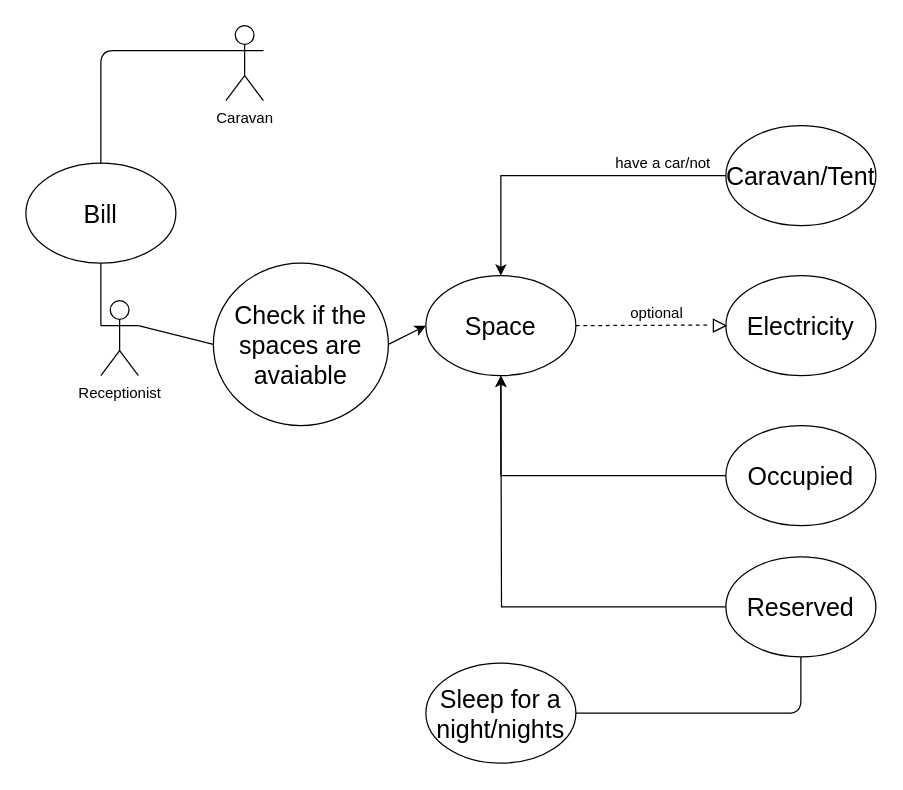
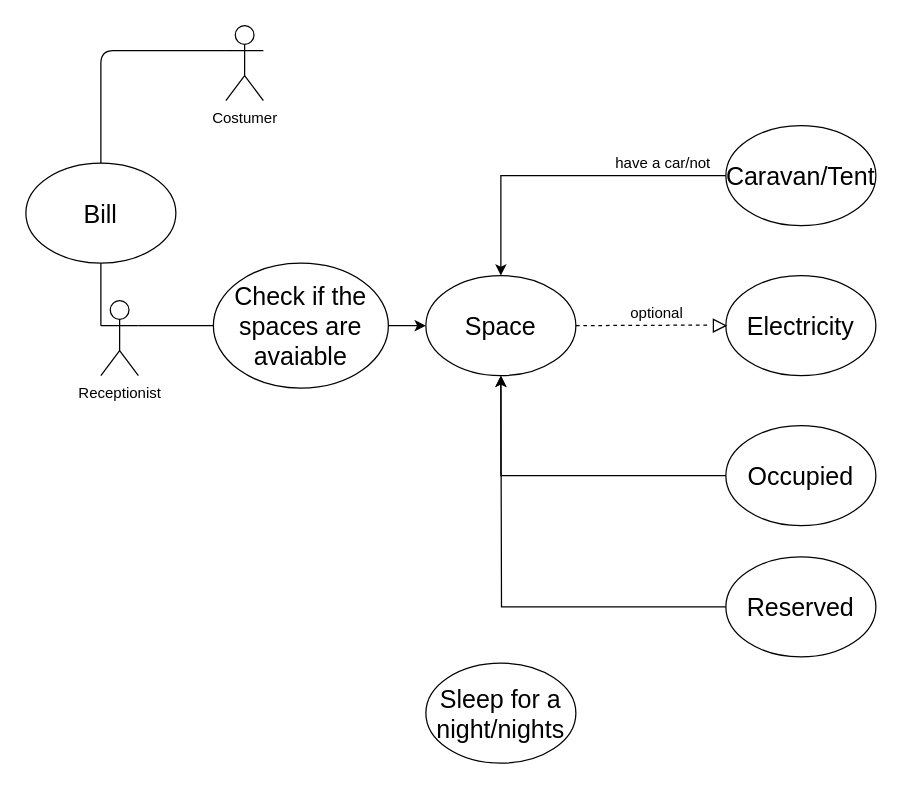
node "Caravan": label "Caravan" -> "Costumer"
node "Check if the spaces are avaiable": size 175x163 -> 175x125
edge "Reserved" -- "Sleep for a night/nights": removed
